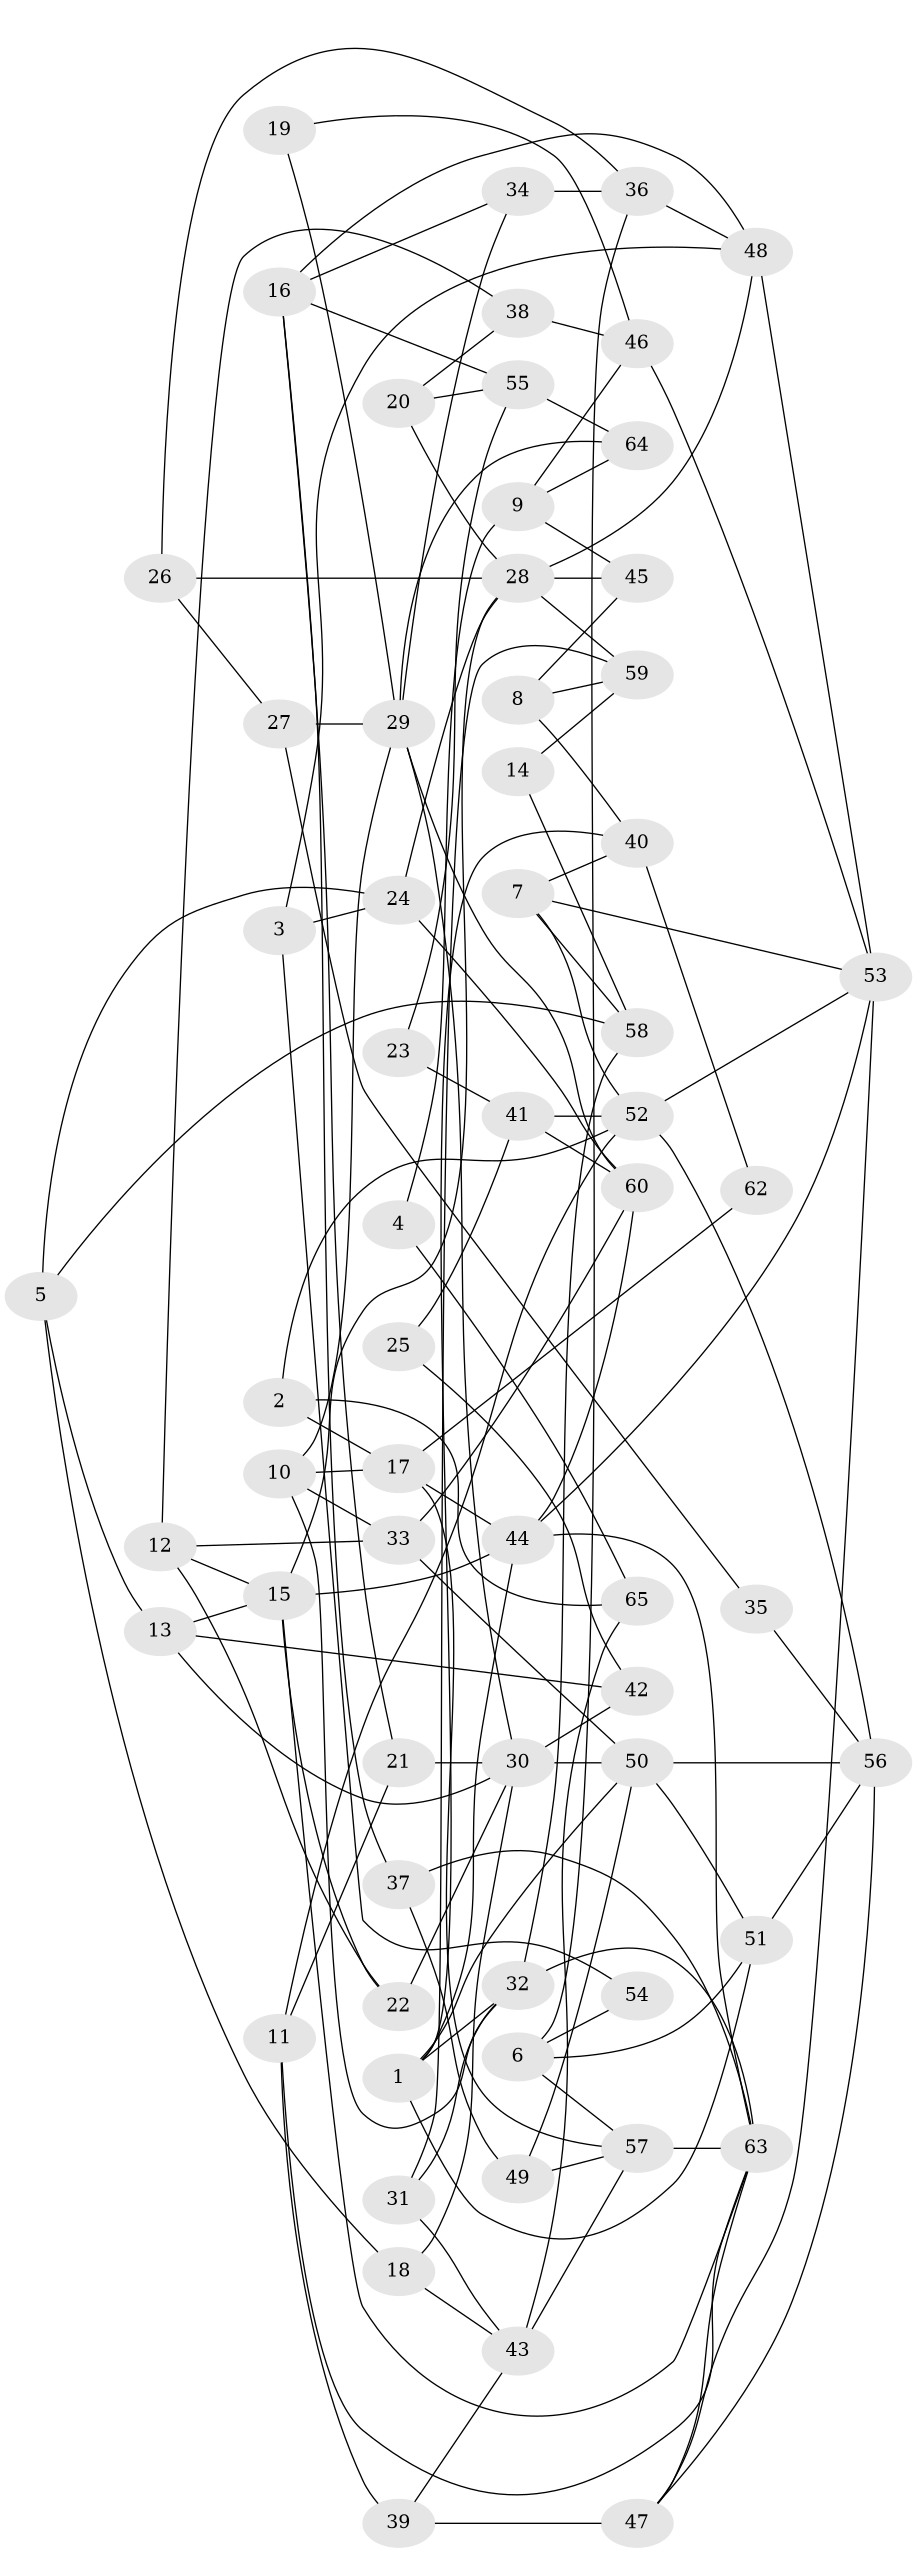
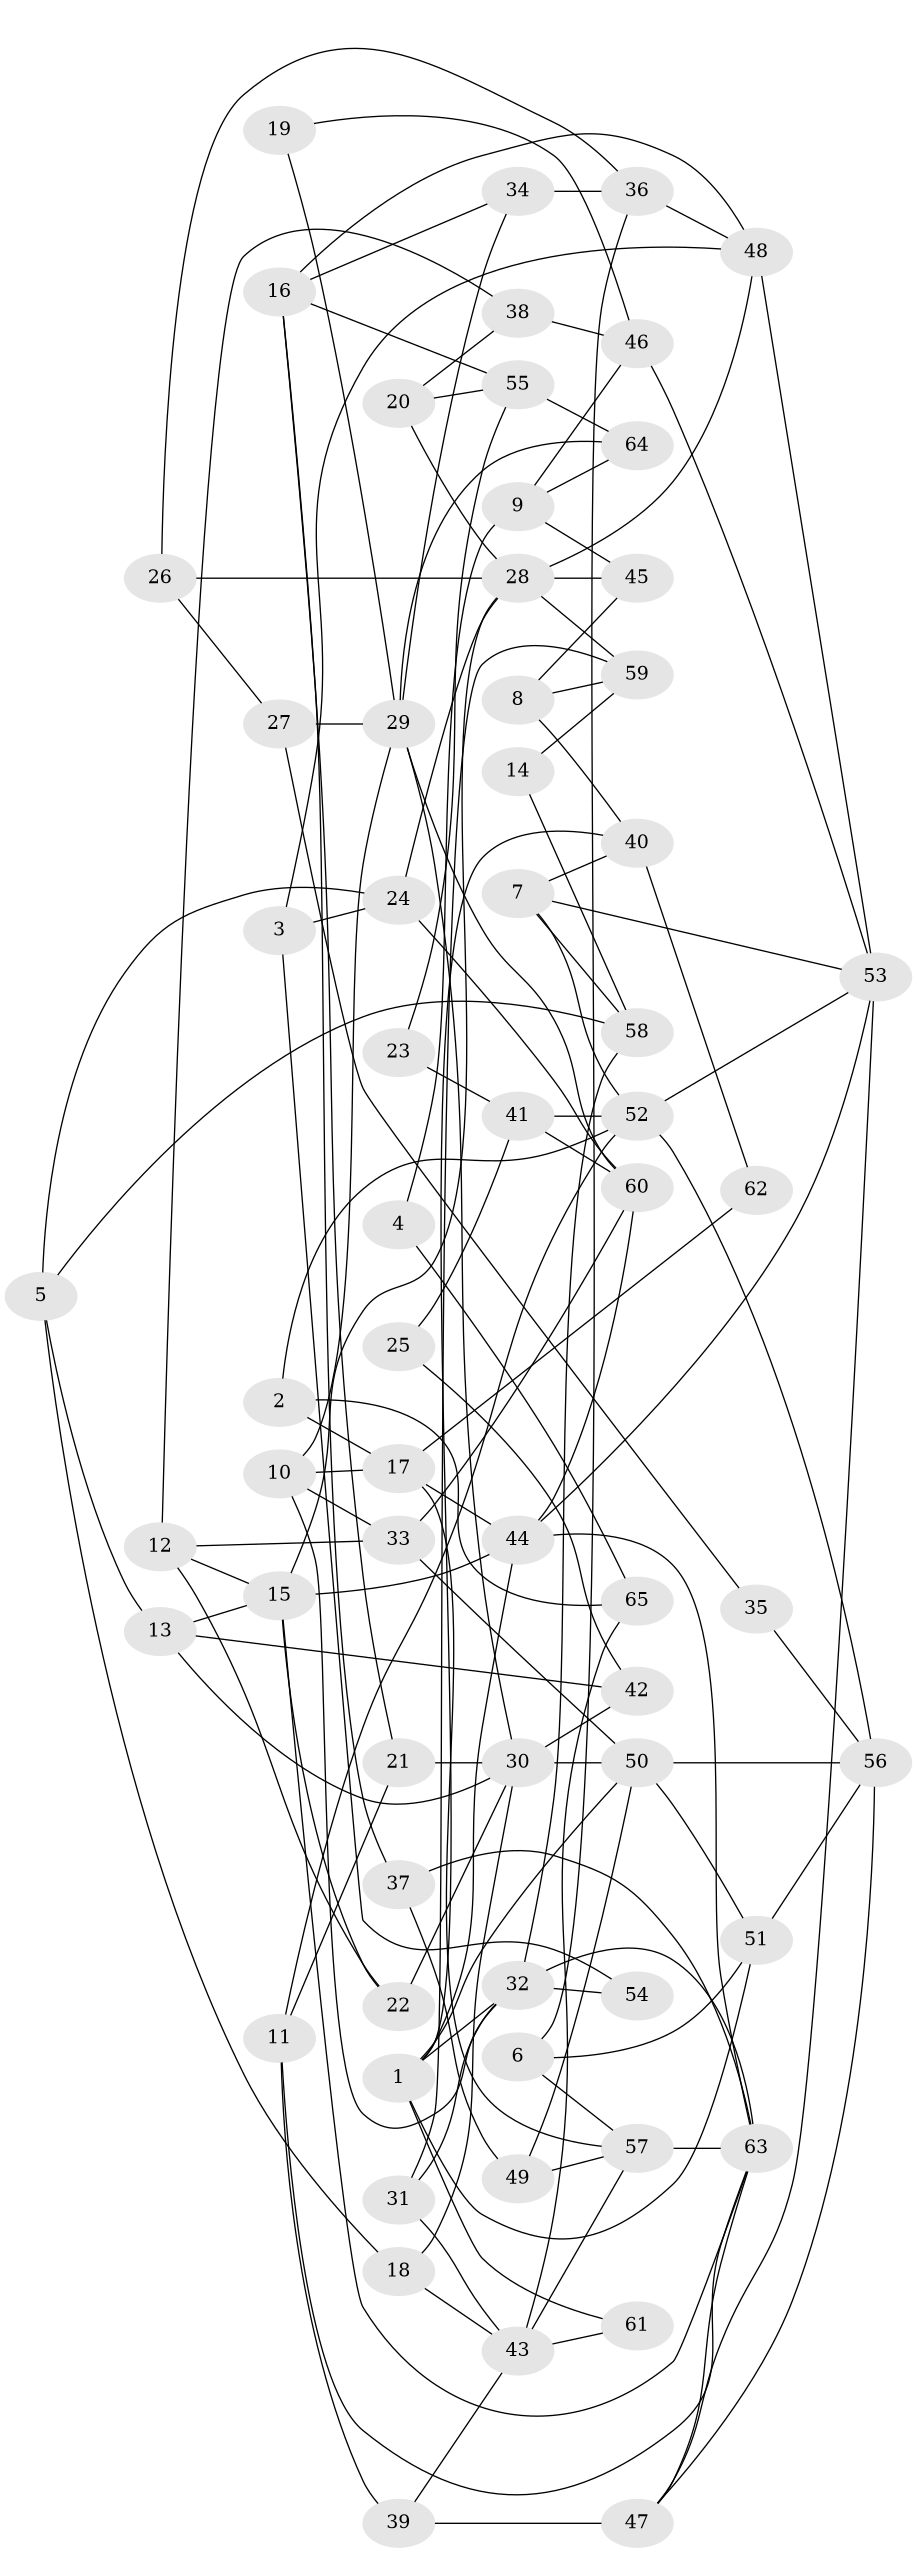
edge "54" -- "6": now "54" -- "32"
node "61": added
